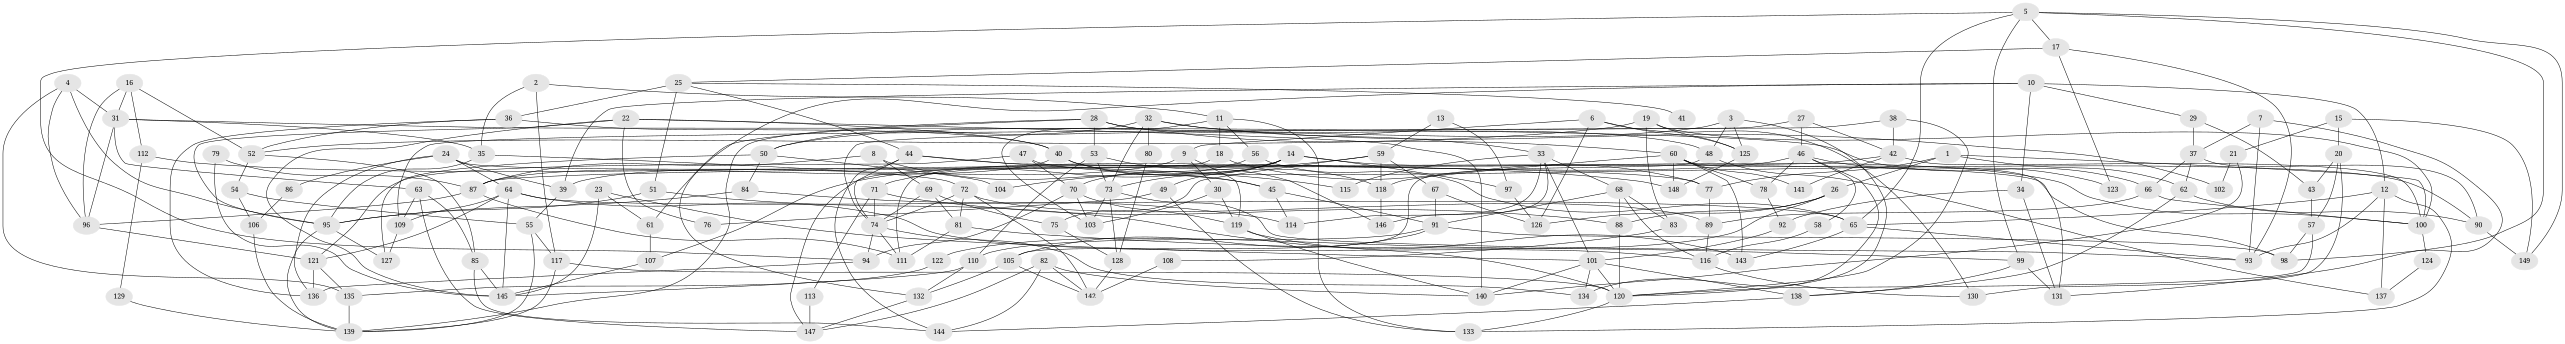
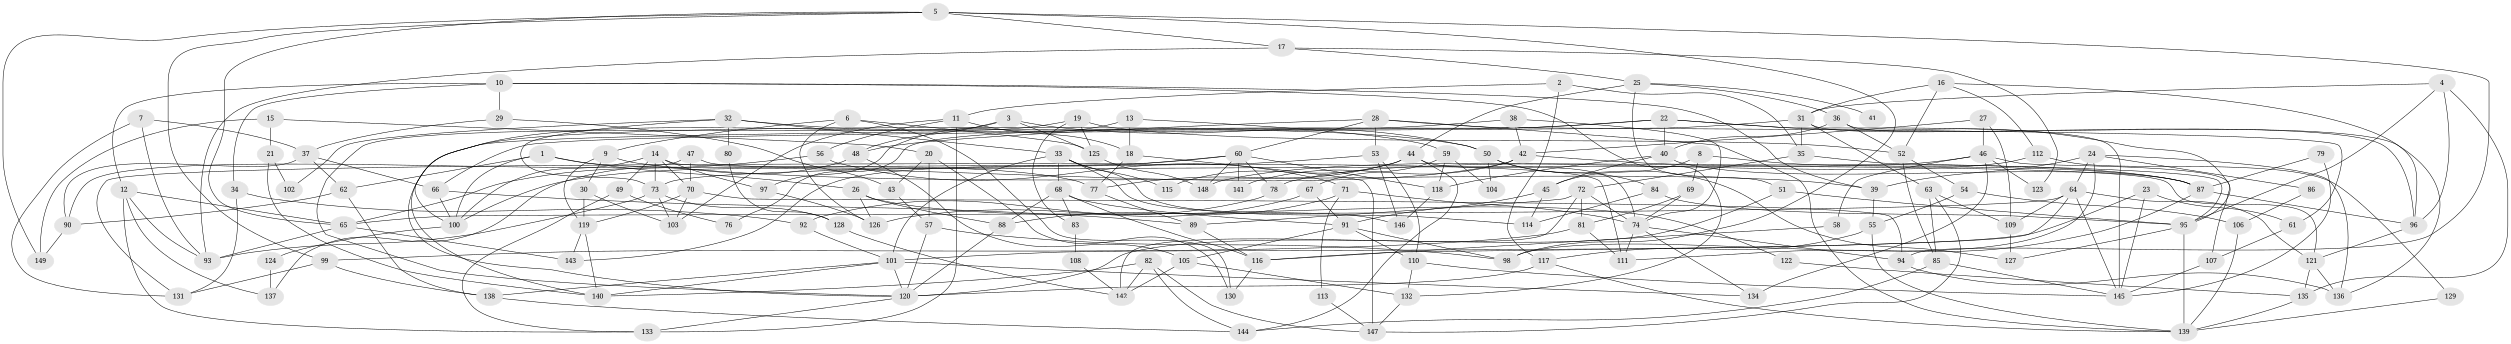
edge "13" -- "18": added
node "75": removed
